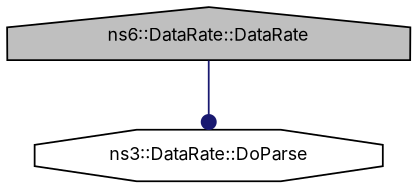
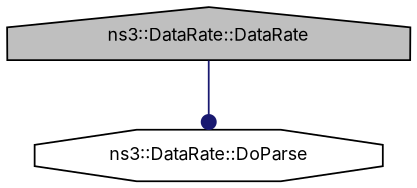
node "ns6::DataRate::DataRate": label "ns6::DataRate::DataRate" -> "ns3::DataRate::DataRate"
